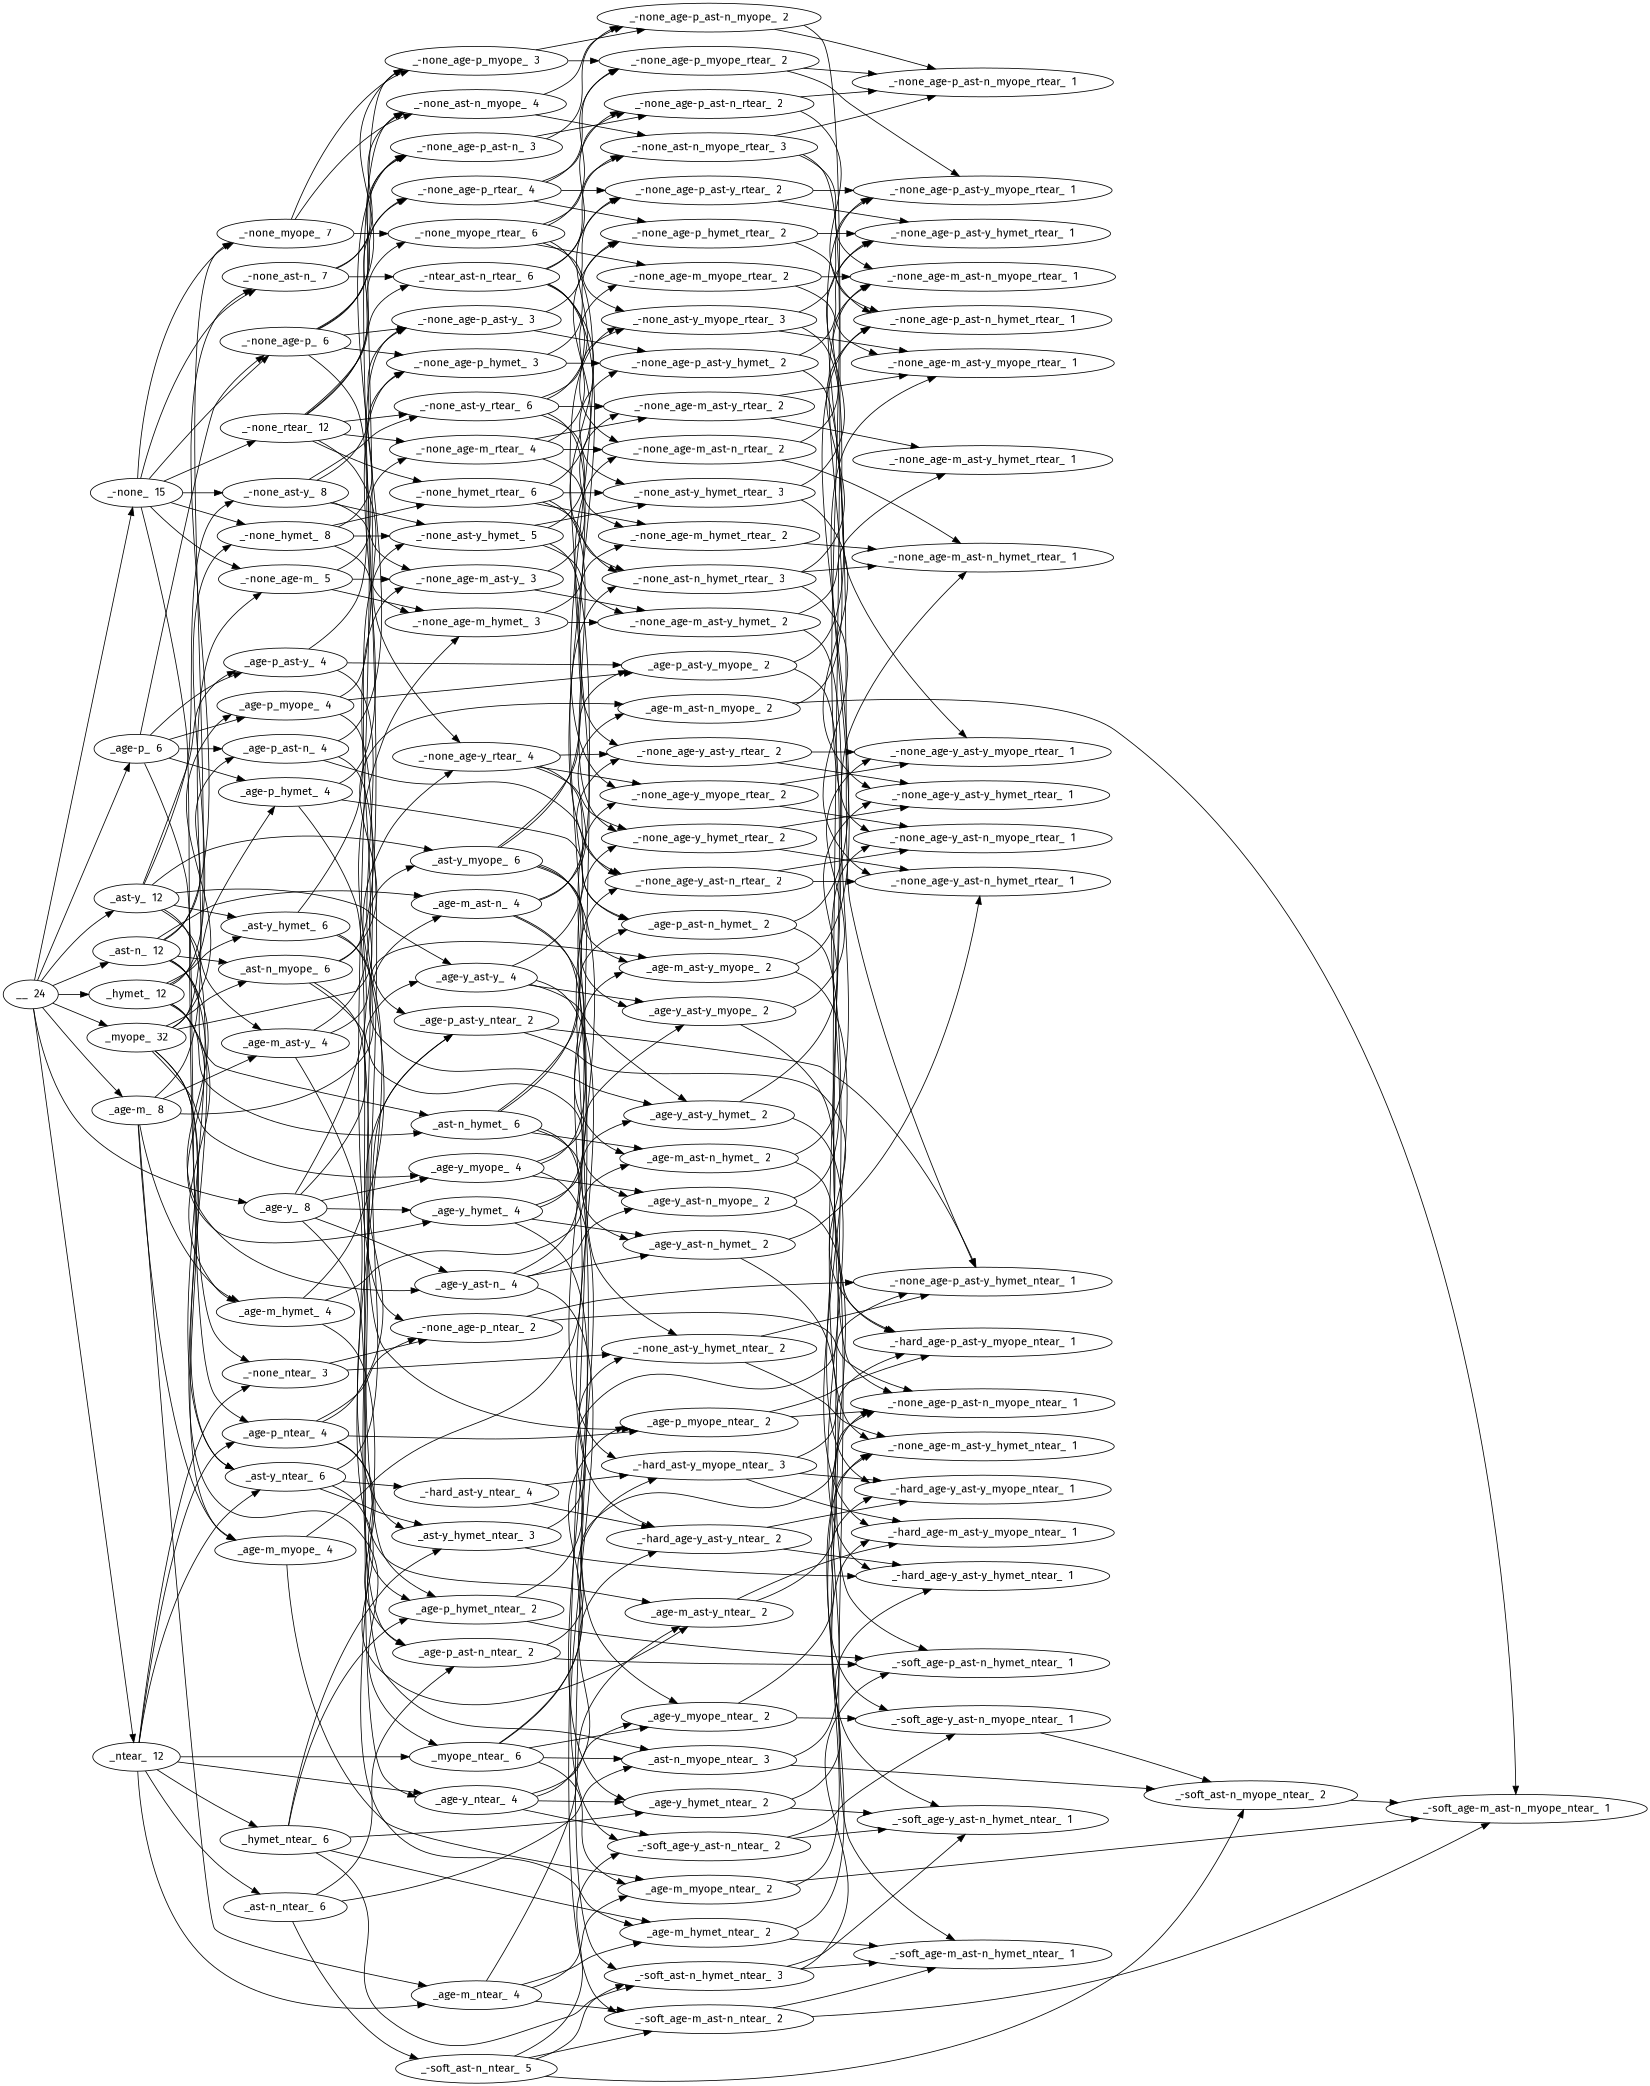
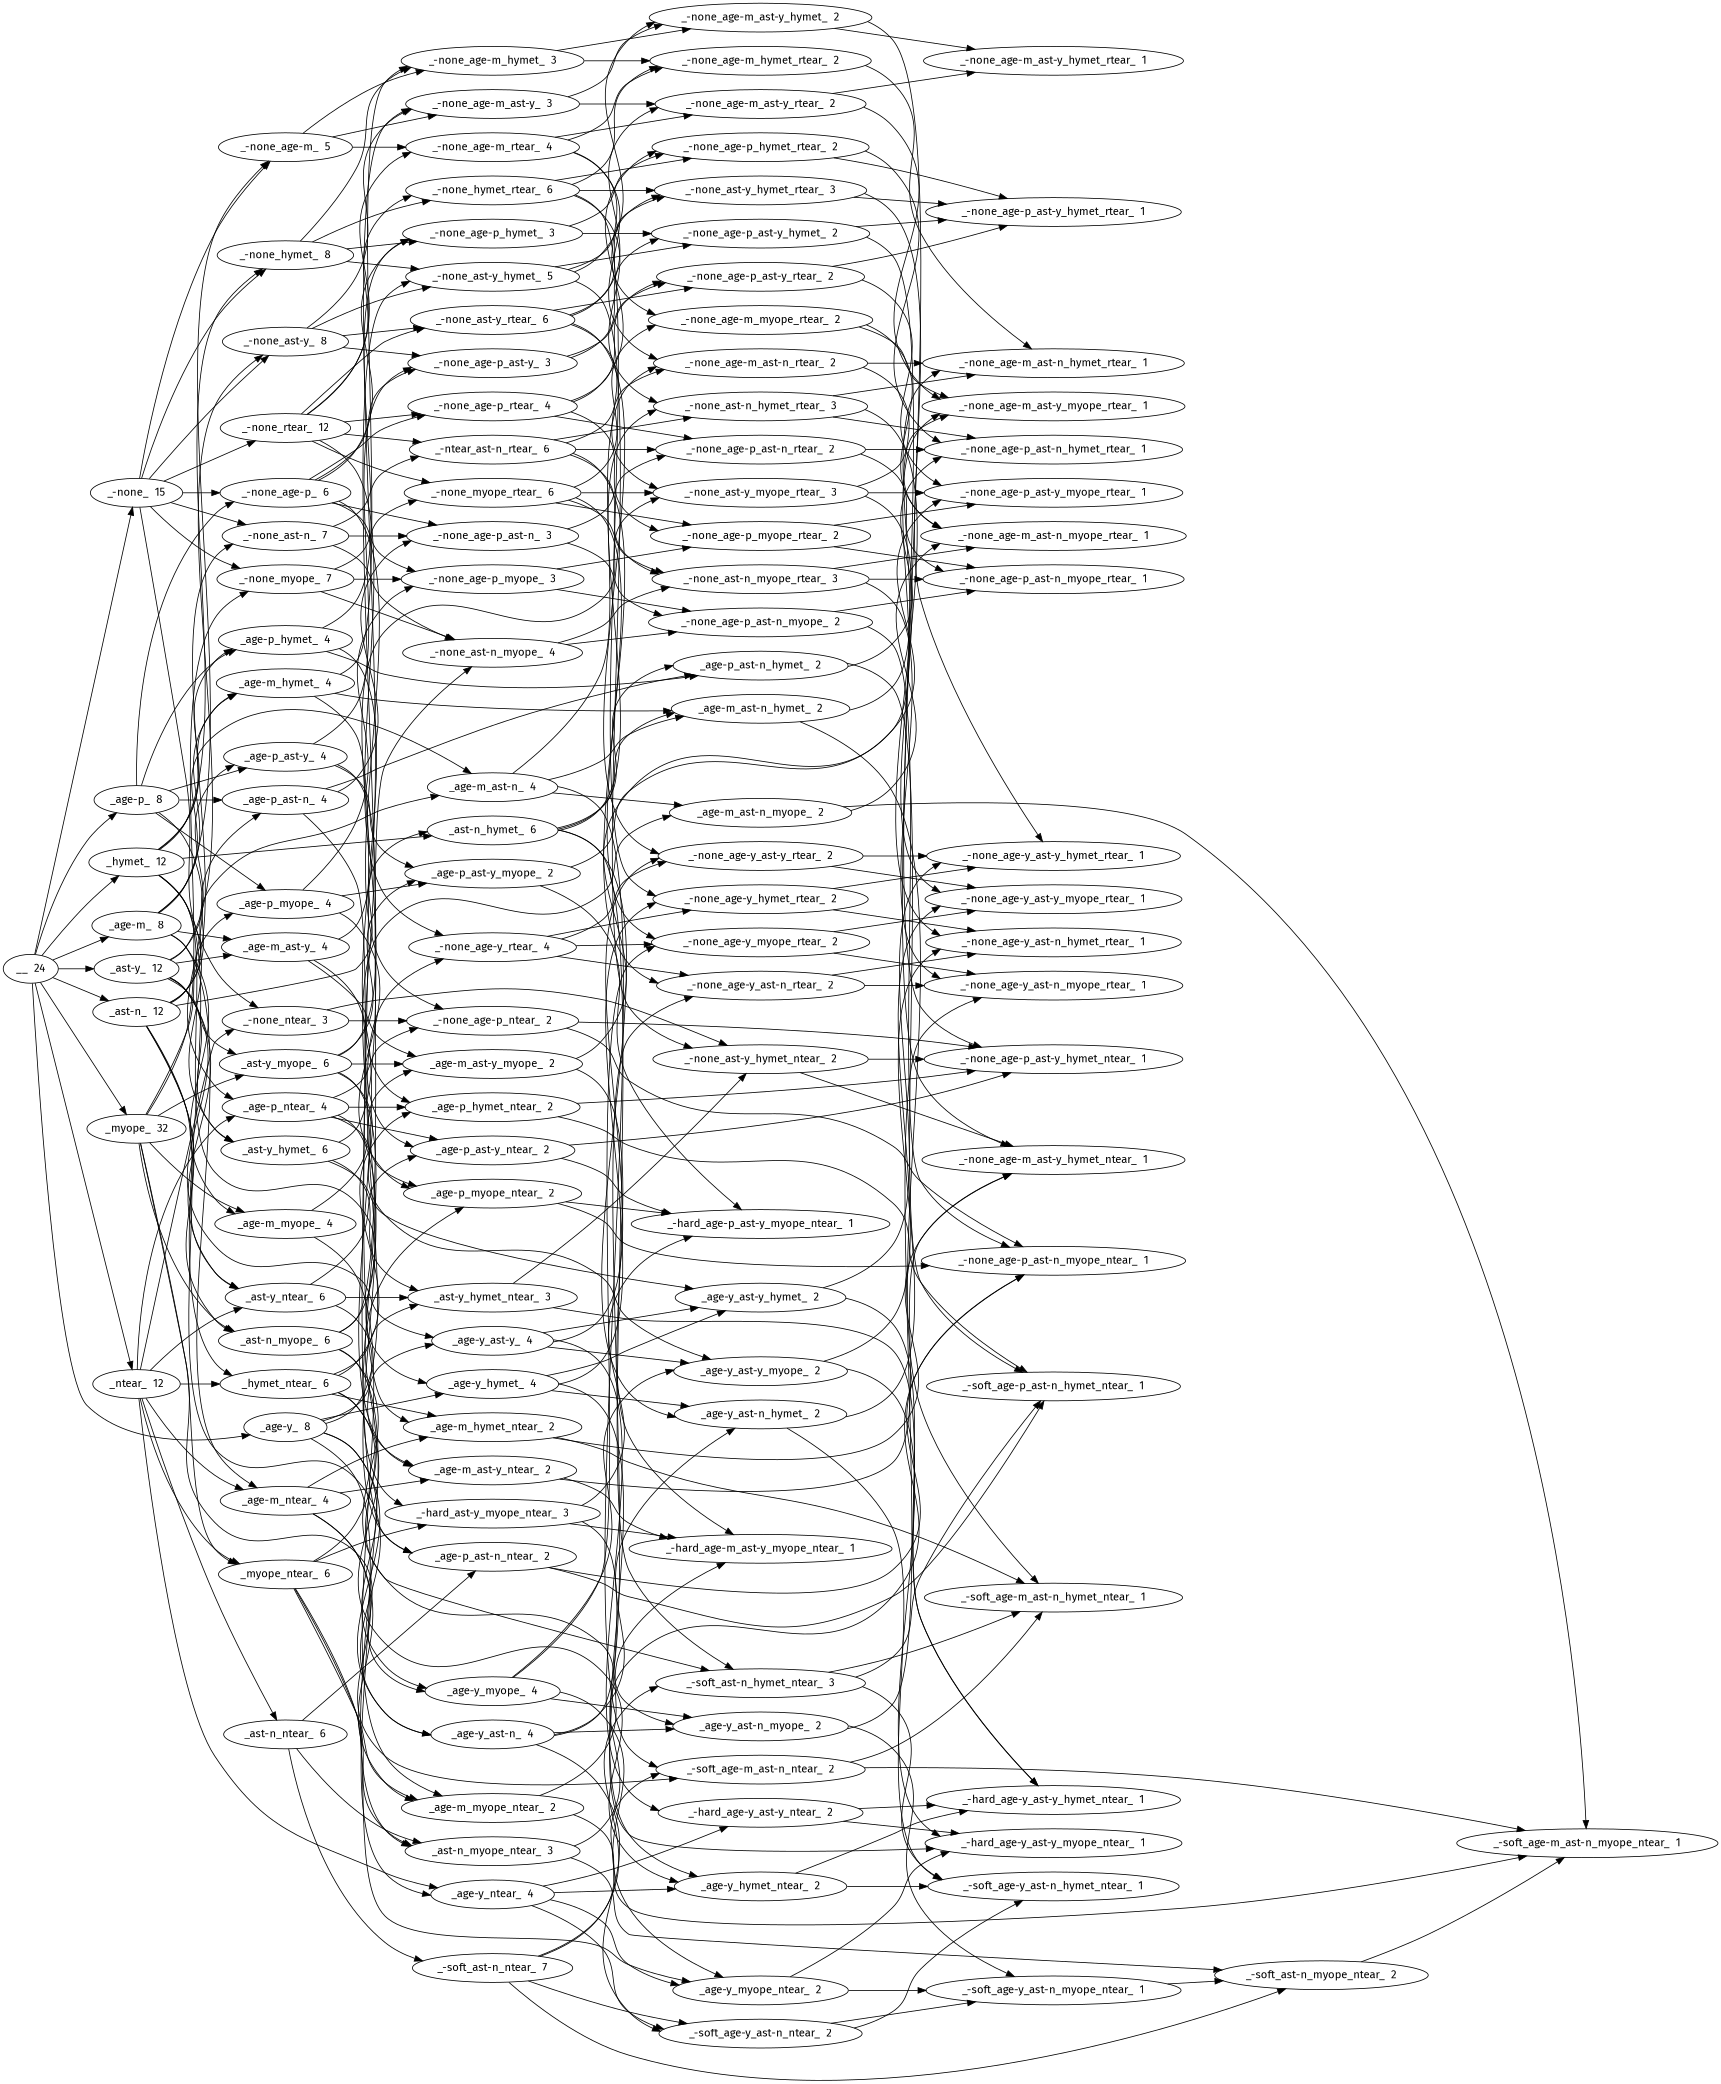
node "_age-p_  6": label "_age-p_  6" -> "_age-p_  8"
edge "_hymet_  12" -> "_hymet_ntear_  6": added
node "_-hard_ast-y_ntear_  4": removed
node "_-soft_ast-n_ntear_  5": label "_-soft_ast-n_ntear_  5" -> "_-soft_ast-n_ntear_  7"
